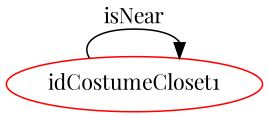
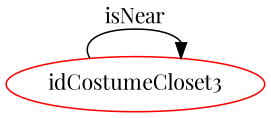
node "idCostumeCloset1": label "idCostumeCloset1" -> "idCostumeCloset3"
